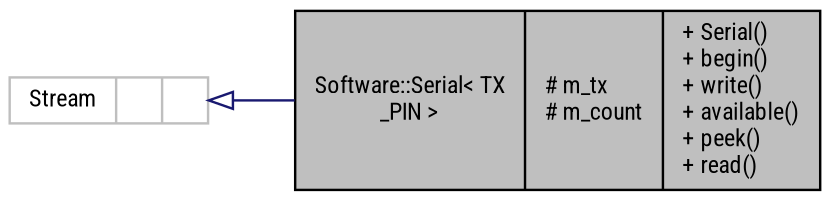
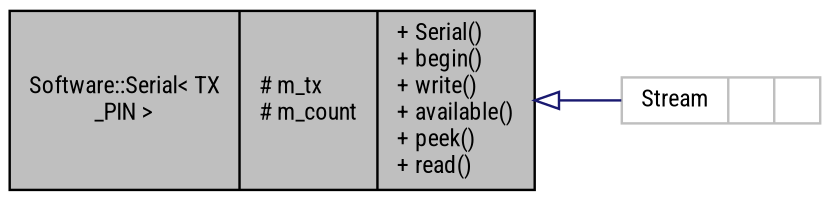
edge "Software::Serial< TX" -> "Stream": reversed
